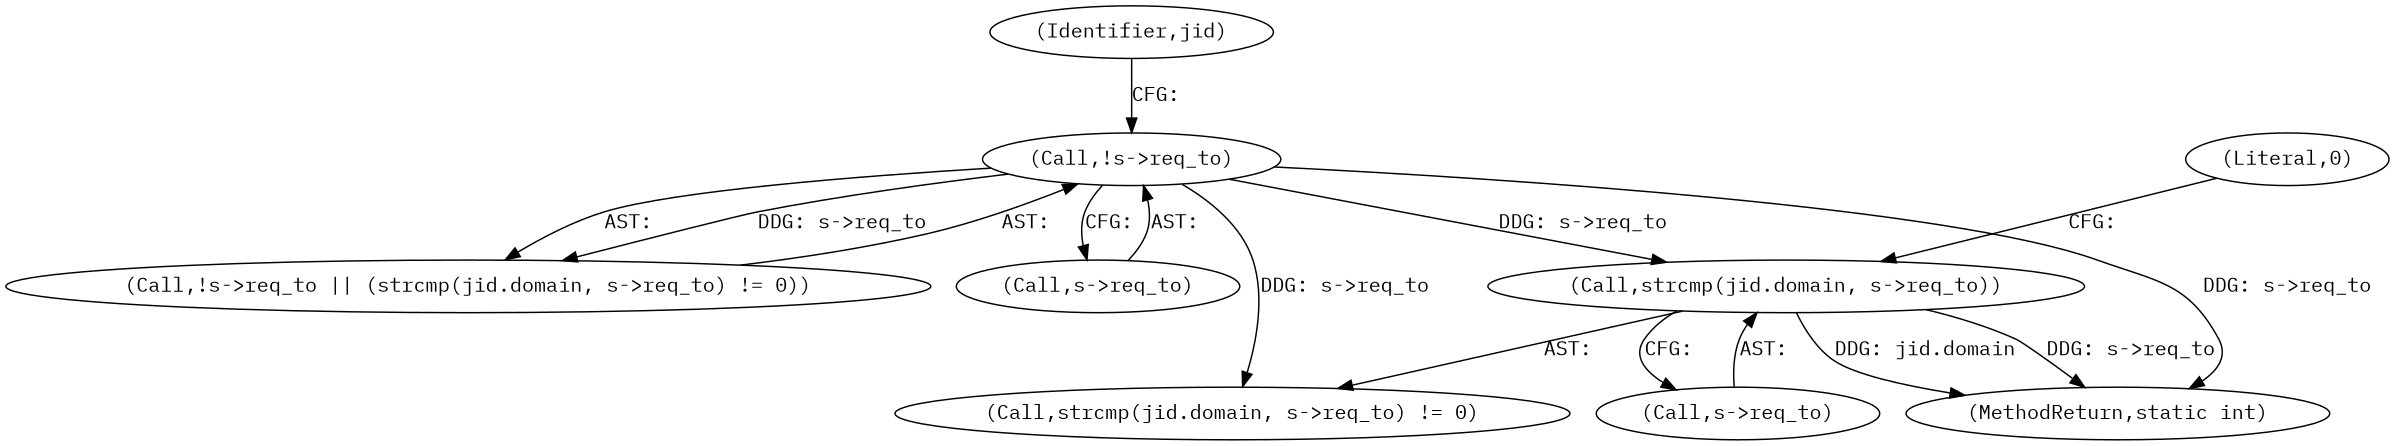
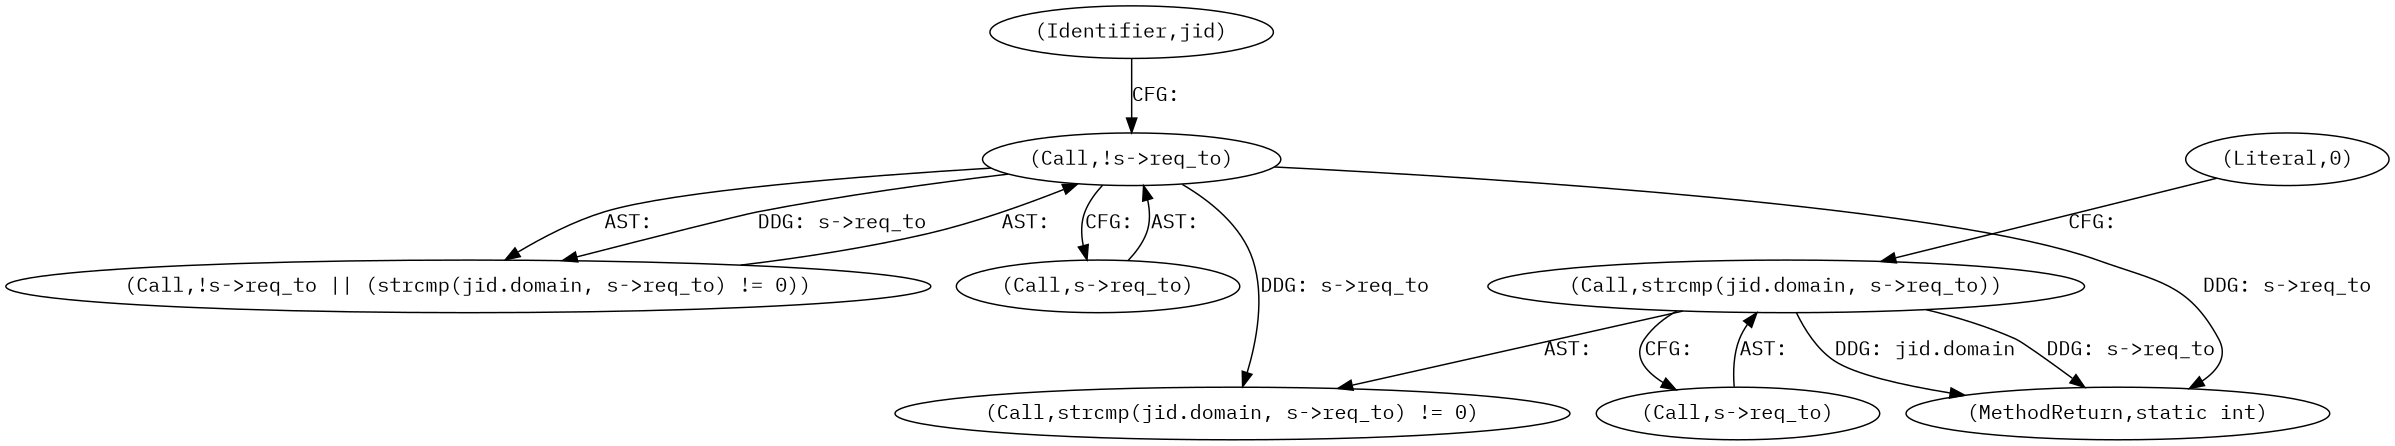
edge "(Call,!s->req_to)" -> "(Call,strcmp(jid.domain, s->req_to))": removed, label "DDG: s->req_to"
